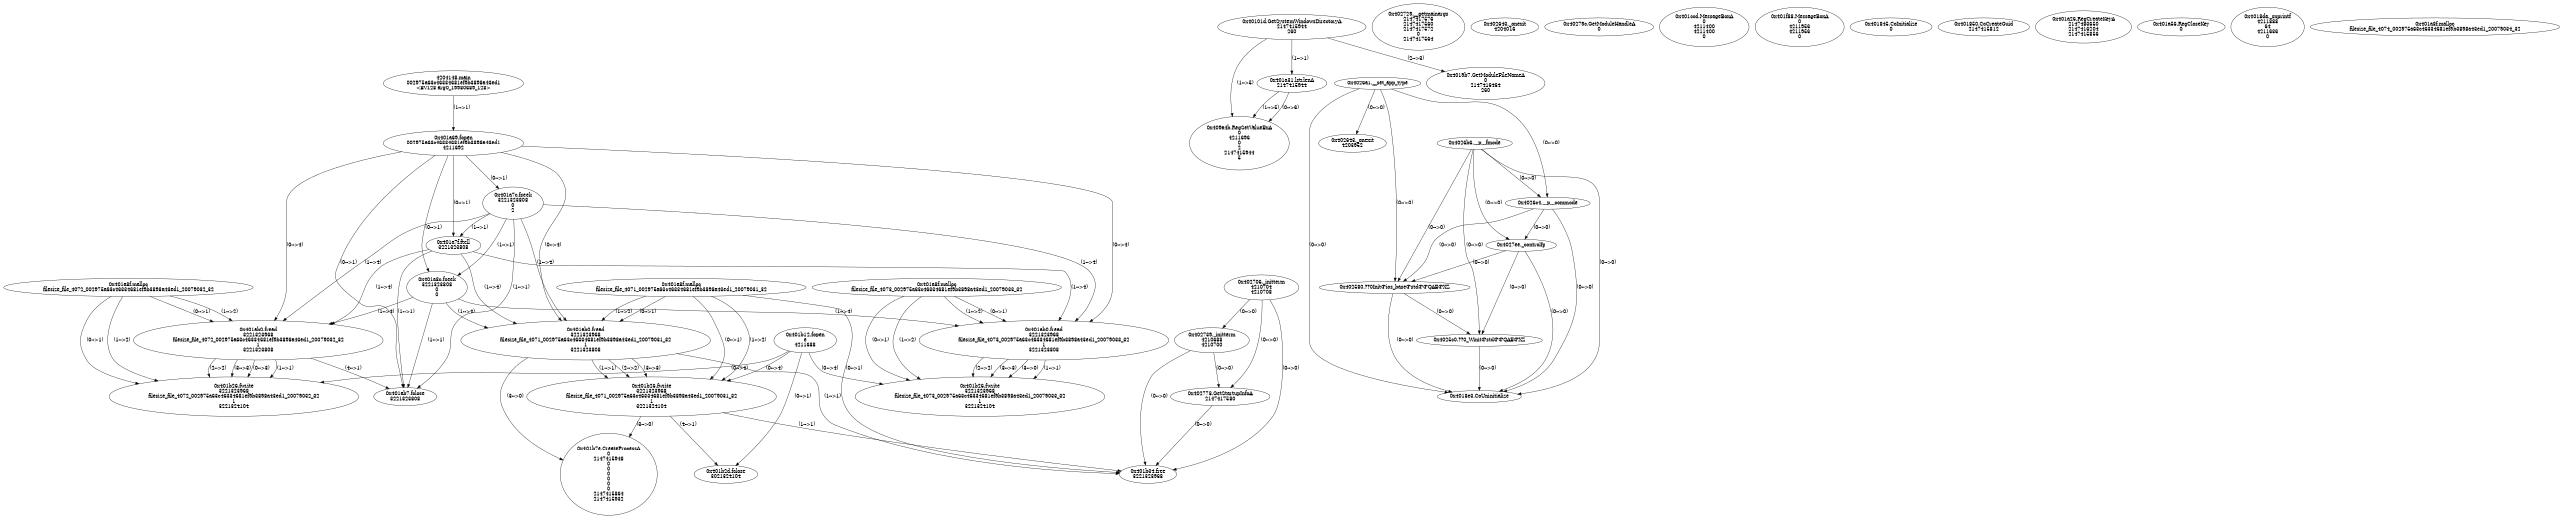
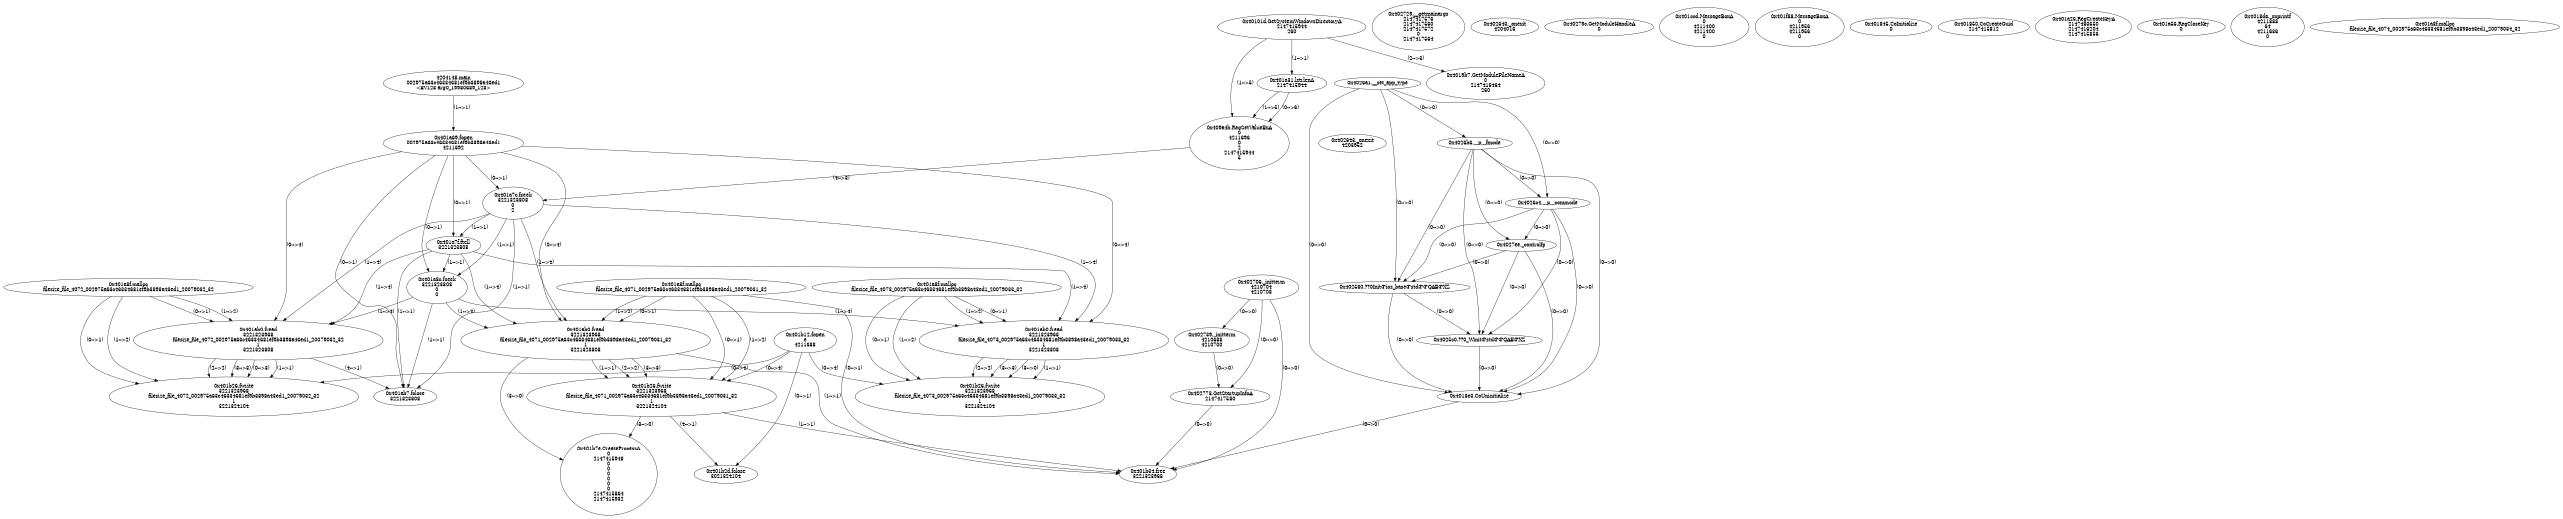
edge "0x4026a1.__set_app_type" -> "0x402643._onexit 4203952": now "0x4026a1.__set_app_type" -> "0x4026b6.__p__fmode"
edge "0x409a4b.RegSetValueExA 0 4211696 0 2 2147415944 5" -> "0x401a7c.fseek 3221323808 0 2": added, label "(4-->3)"
edge "0x401a7f.ftell 3221323808" -> "0x401a8c.fseek 3221323808 0 0": added, label "(1-->1)"
edge "0x4026c4.__p__commode" -> "0x4025c0.??0_Winit@std@@QAE@XZ": added, label "(0-->0)"
edge "0x402739._initterm 4210688 4210700" -> "0x401b34.free 3221323968": now "0x4018e3.CoUninitialize" -> "0x401b34.free 3221323968"
